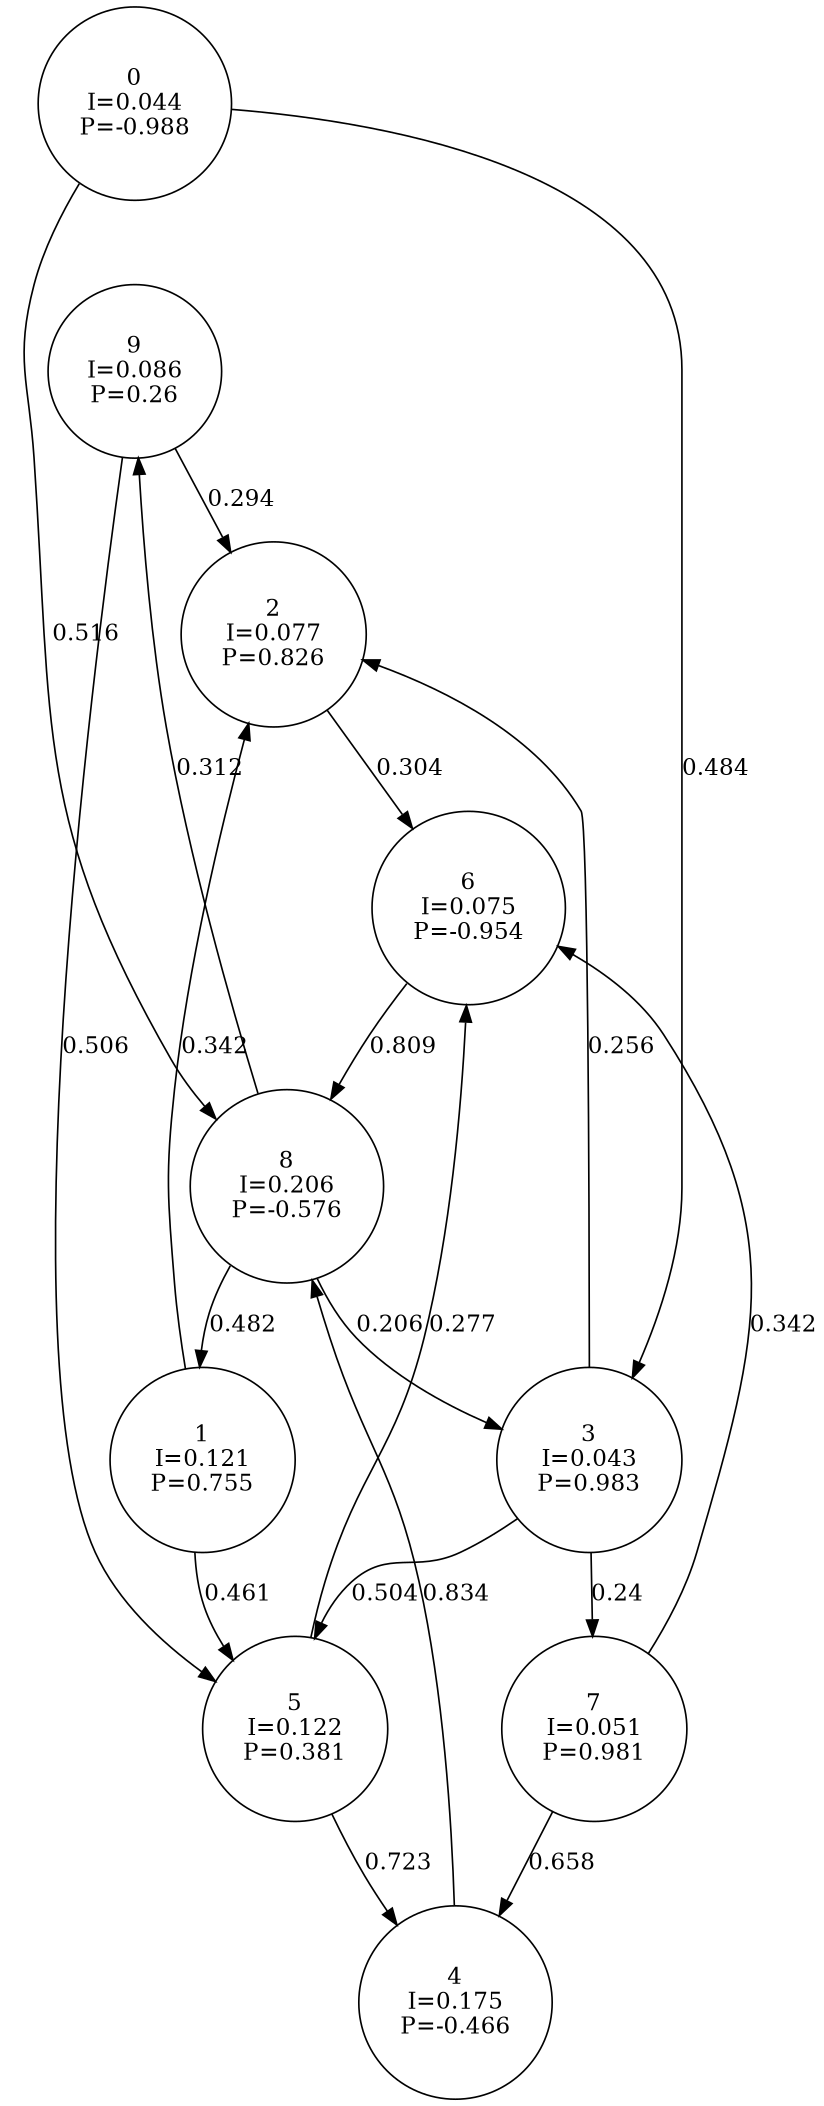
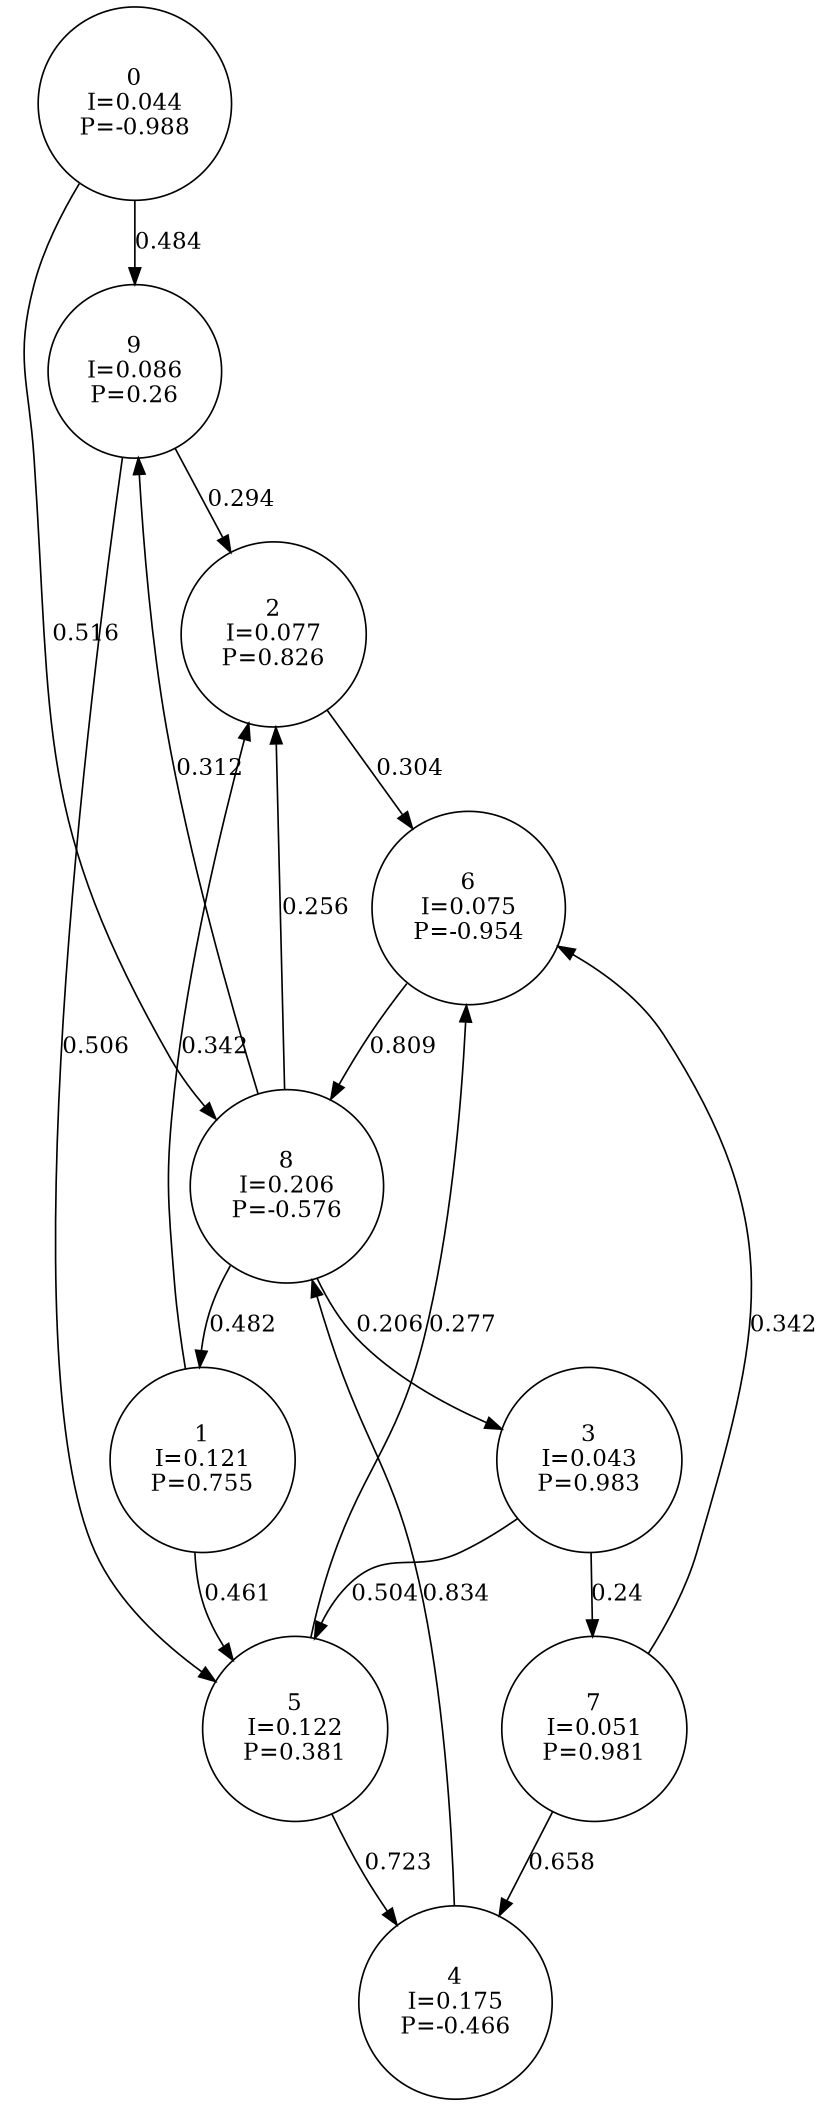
edge "0 I=0.044 P=-0.988" -> "3 I=0.043 P=0.983": now "0 I=0.044 P=-0.988" -> "9 I=0.086 P=0.26"
edge "3 I=0.043 P=0.983" -> "2 I=0.077 P=0.826": now "8 I=0.206 P=-0.576" -> "2 I=0.077 P=0.826"
